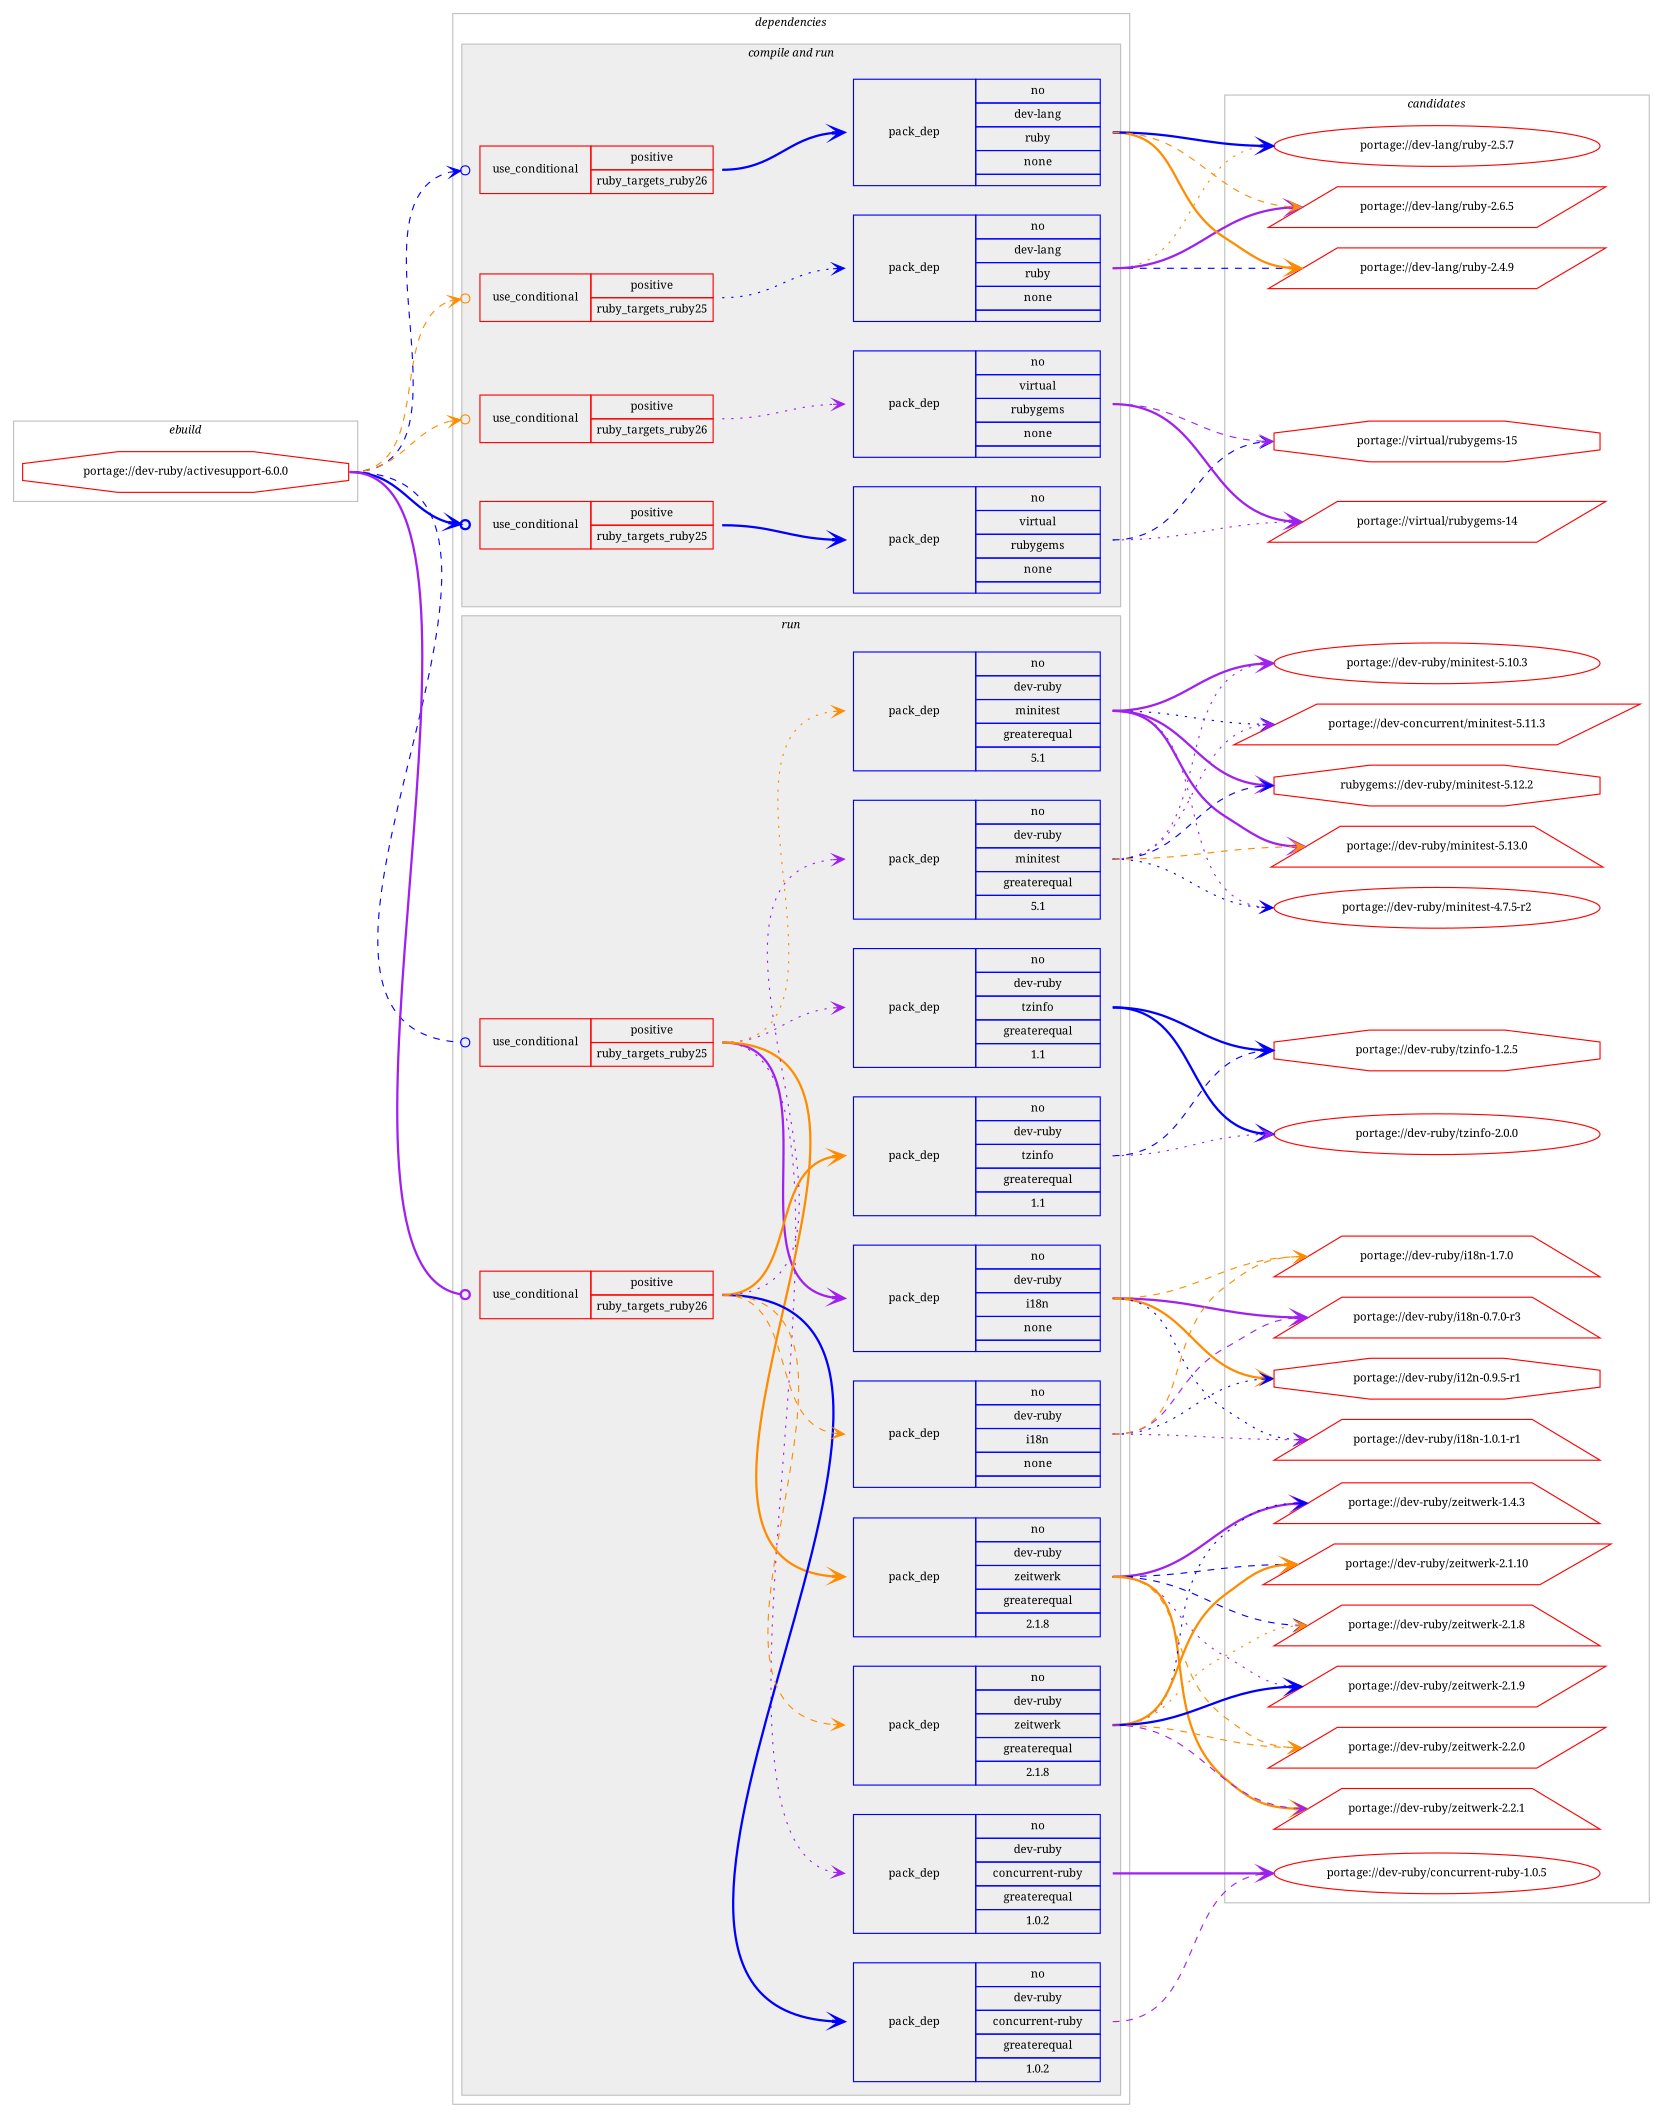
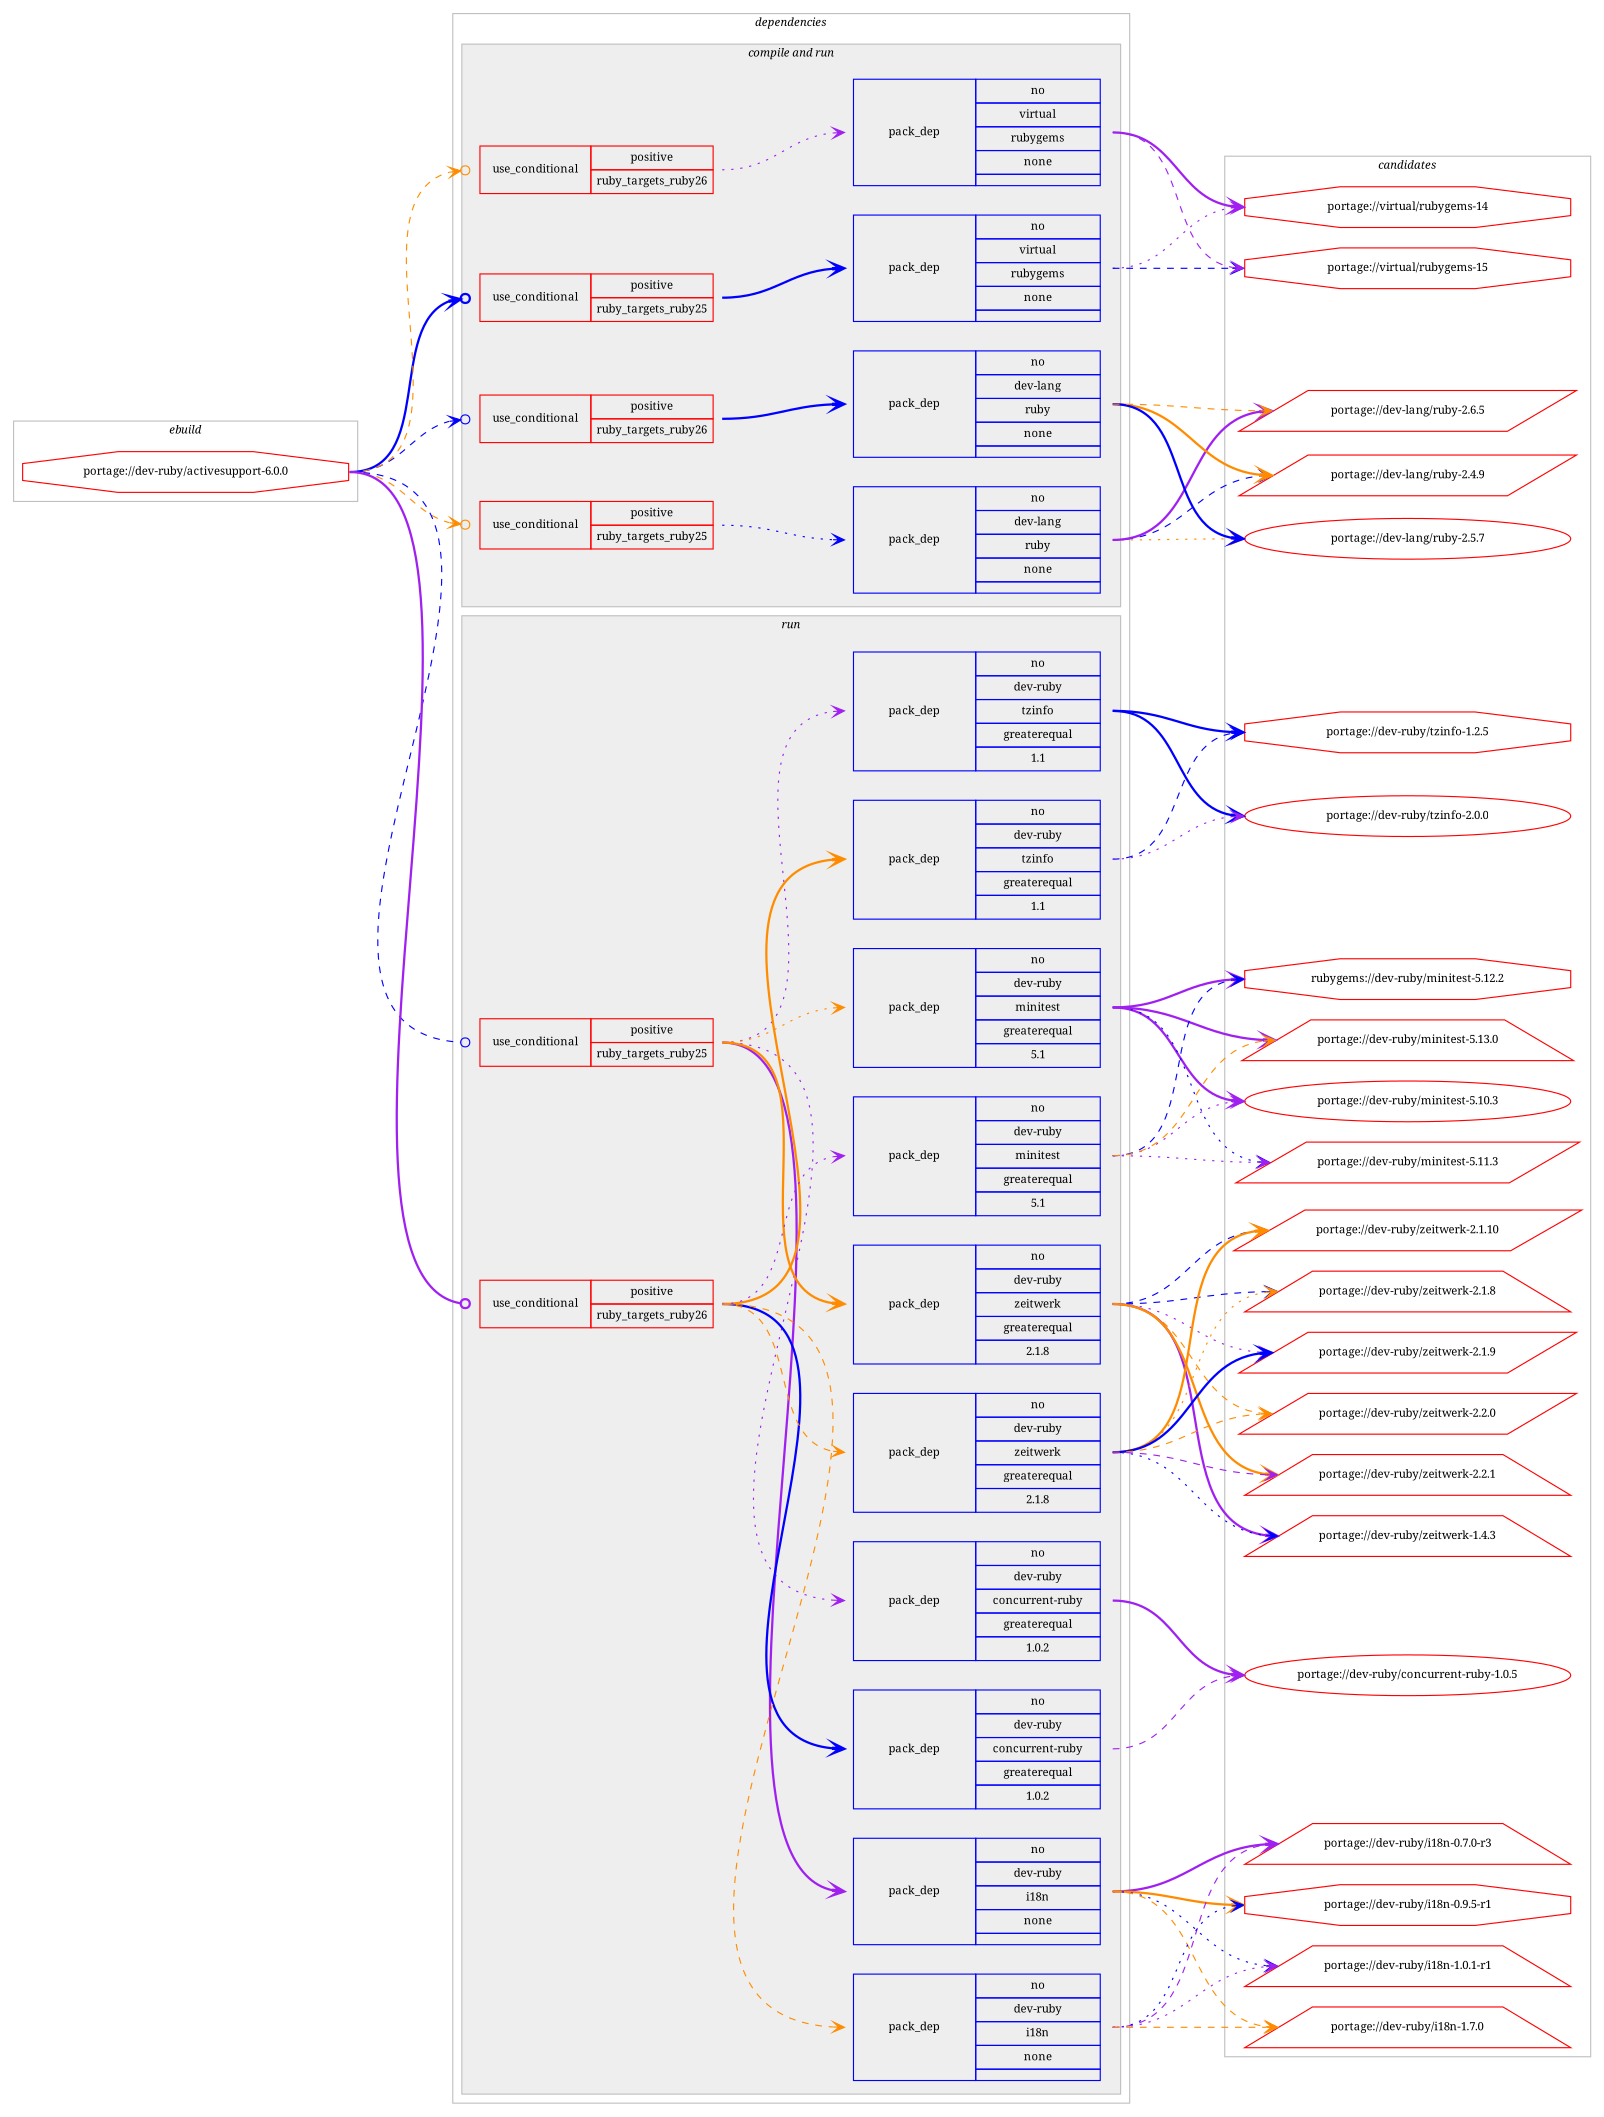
node "portage://virtual/rubygems-14": shape parallelogram -> octagon
node "portage://dev-concurrent/minitest-5.11.3": label "portage://dev-concurrent/minitest-5.11.3" -> "portage://dev-ruby/minitest-5.11.3"
node "portage://dev-ruby/minitest-4.7.5-r2": removed
node "portage://dev-ruby/i12n-0.9.5-r1": label "portage://dev-ruby/i12n-0.9.5-r1" -> "portage://dev-ruby/i18n-0.9.5-r1"
